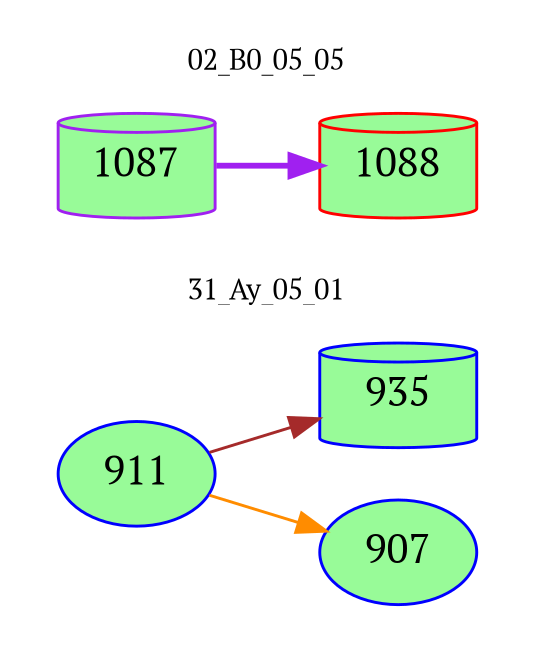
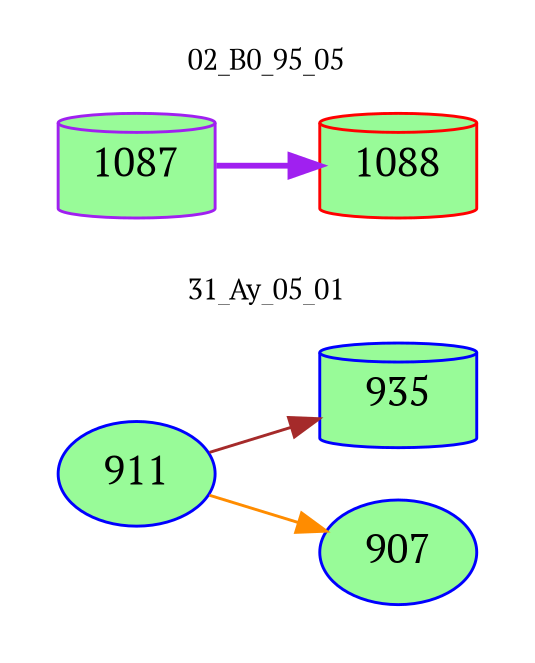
cluster "02_B0_05_05": label "02_B0_05_05" -> "02_B0_95_05"
